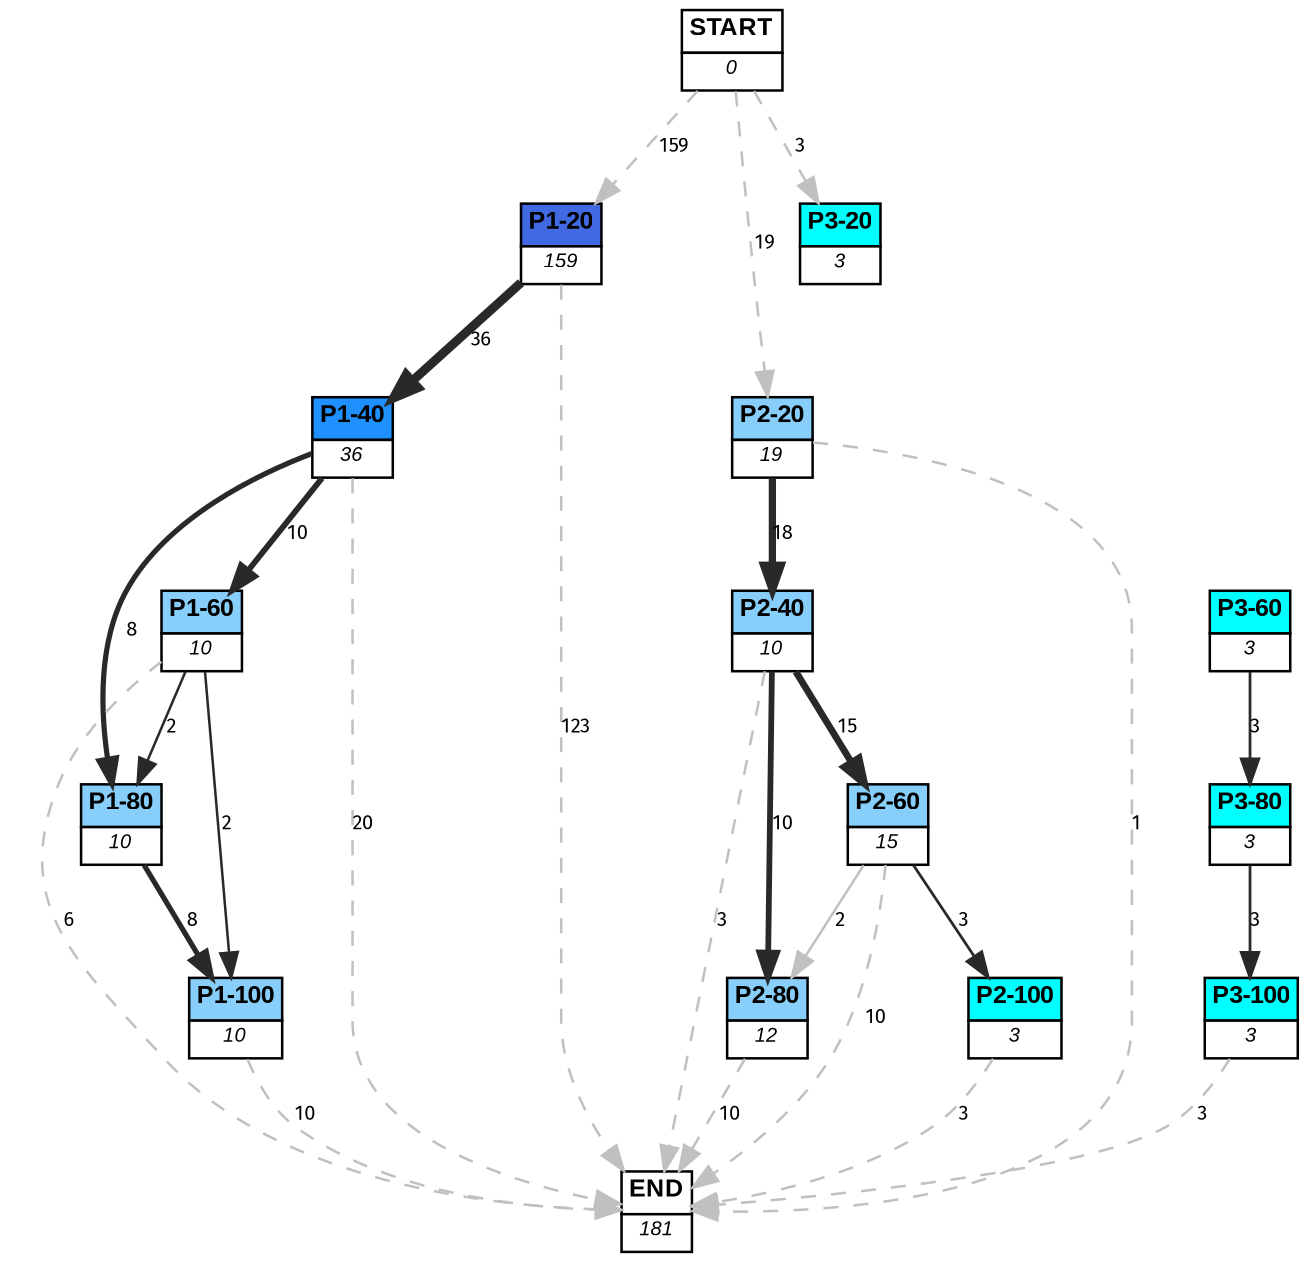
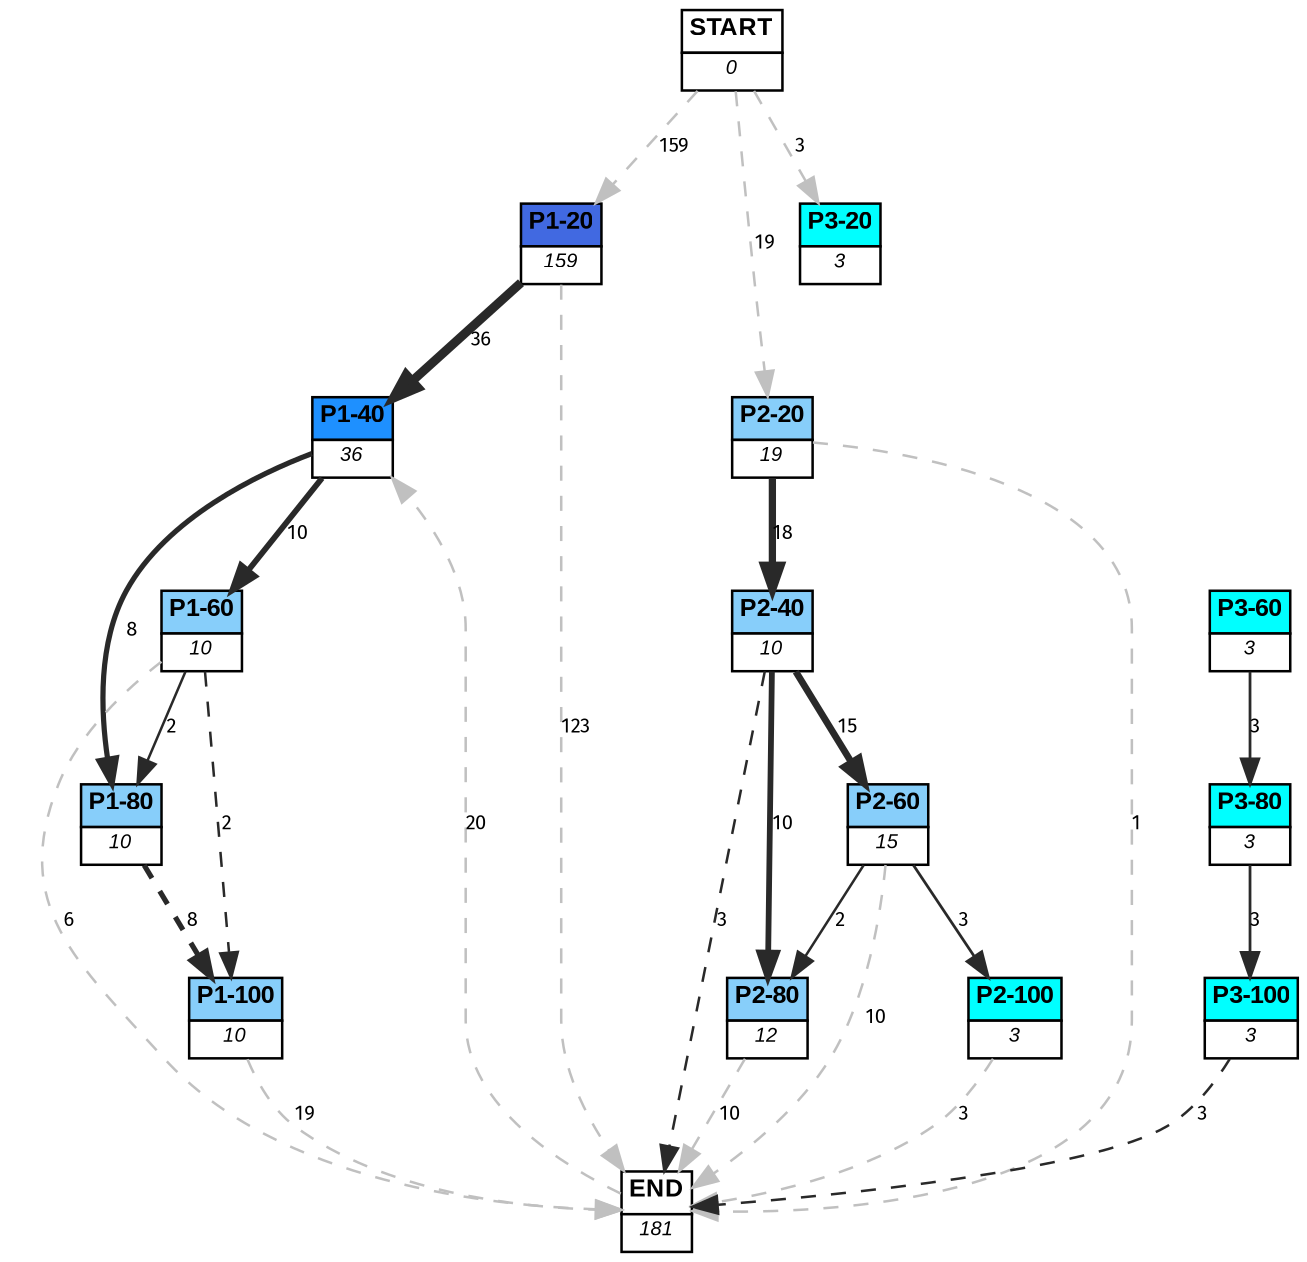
edge "P1-60" -> "P1-100": style solid -> dashed
edge "P2-40" -> "END": color grey -> grey16
edge "P1-80" -> "P1-100": style solid -> dashed
edge "P2-60" -> "P2-80": color grey -> grey16
edge "P1-40" -> "END": reversed
edge "P1-100" -> "END": label "10" -> "19"
edge "P3-100" -> "END": color grey -> grey16
